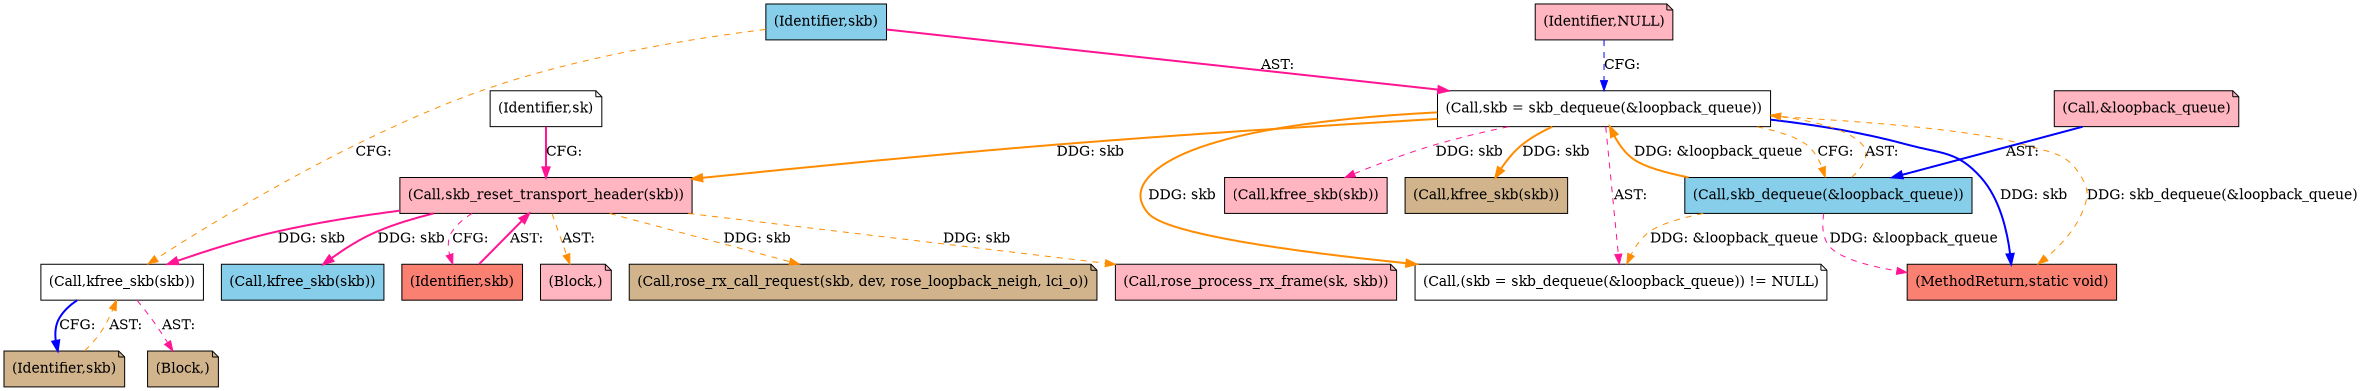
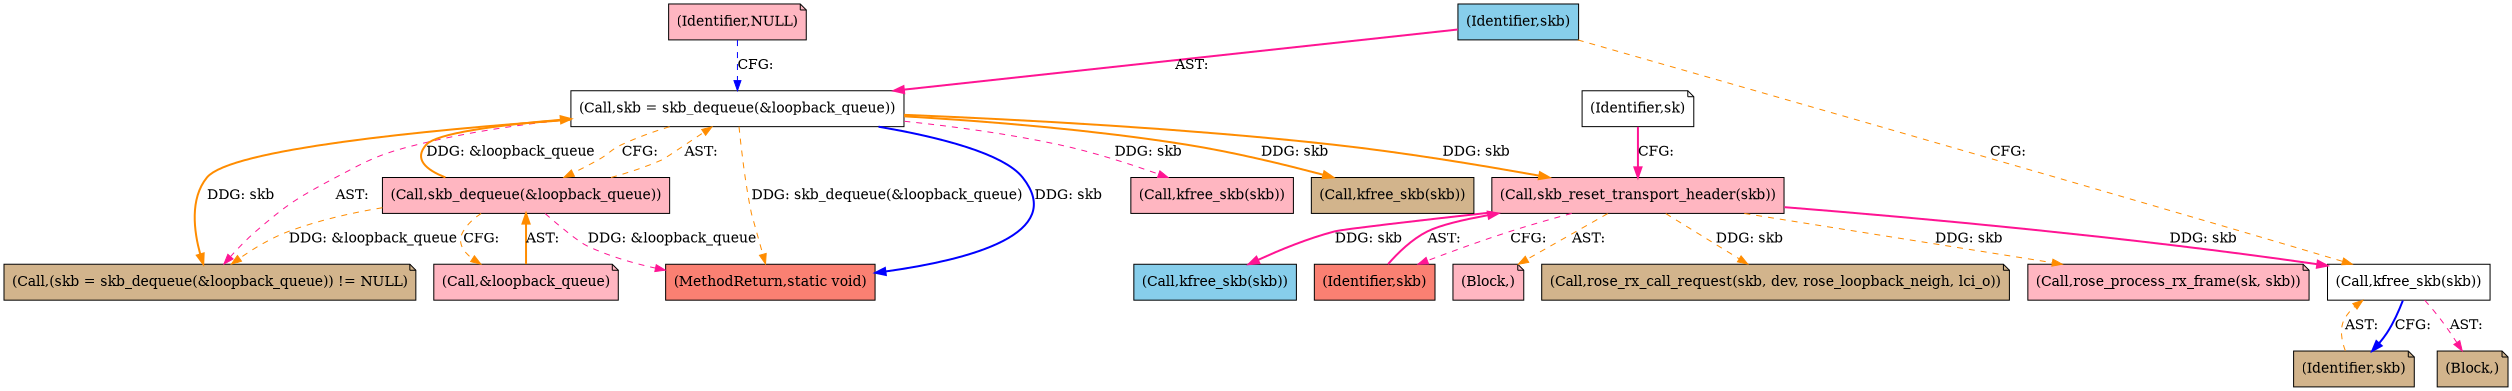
edge "(Call,&loopback_queue)" -> "(Call,skb_dequeue(&loopback_queue))": color blue -> darkorange
node "(Call,skb_dequeue(&loopback_queue))": fillcolor skyblue -> lightpink
edge "(Call,skb_dequeue(&loopback_queue))" -> "(Call,&loopback_queue)": added, label "CFG:"
node "(Call,(skb = skb_dequeue(&loopback_queue)) != NULL)": fillcolor white -> tan
